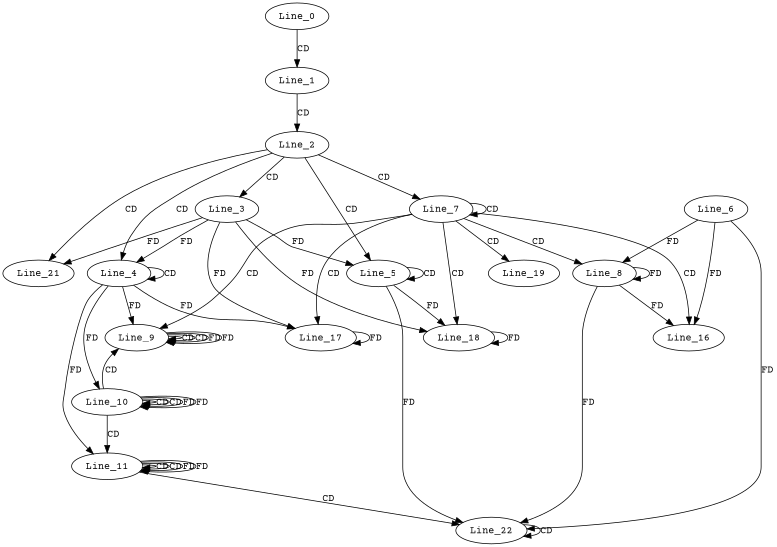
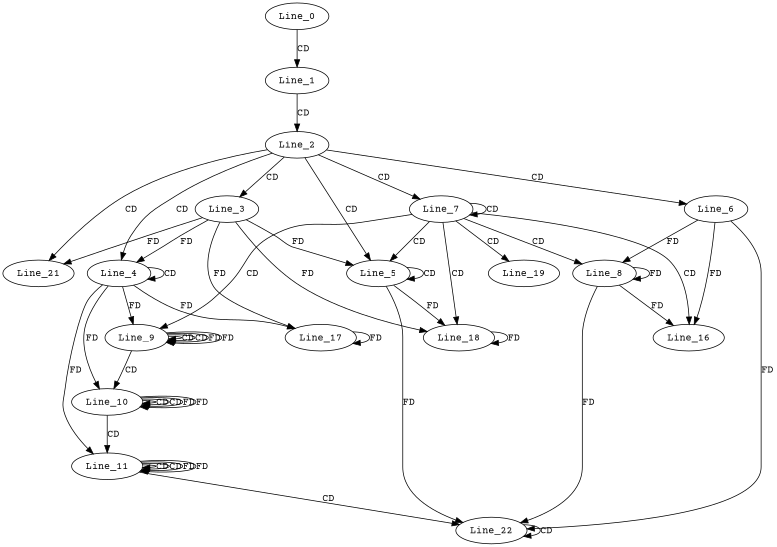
edge "Line_2" -> "Line_6": added, label "CD"
edge "Line_7" -> "Line_17": now "Line_7" -> "Line_5"
edge "Line_10" -> "Line_9": reversed
